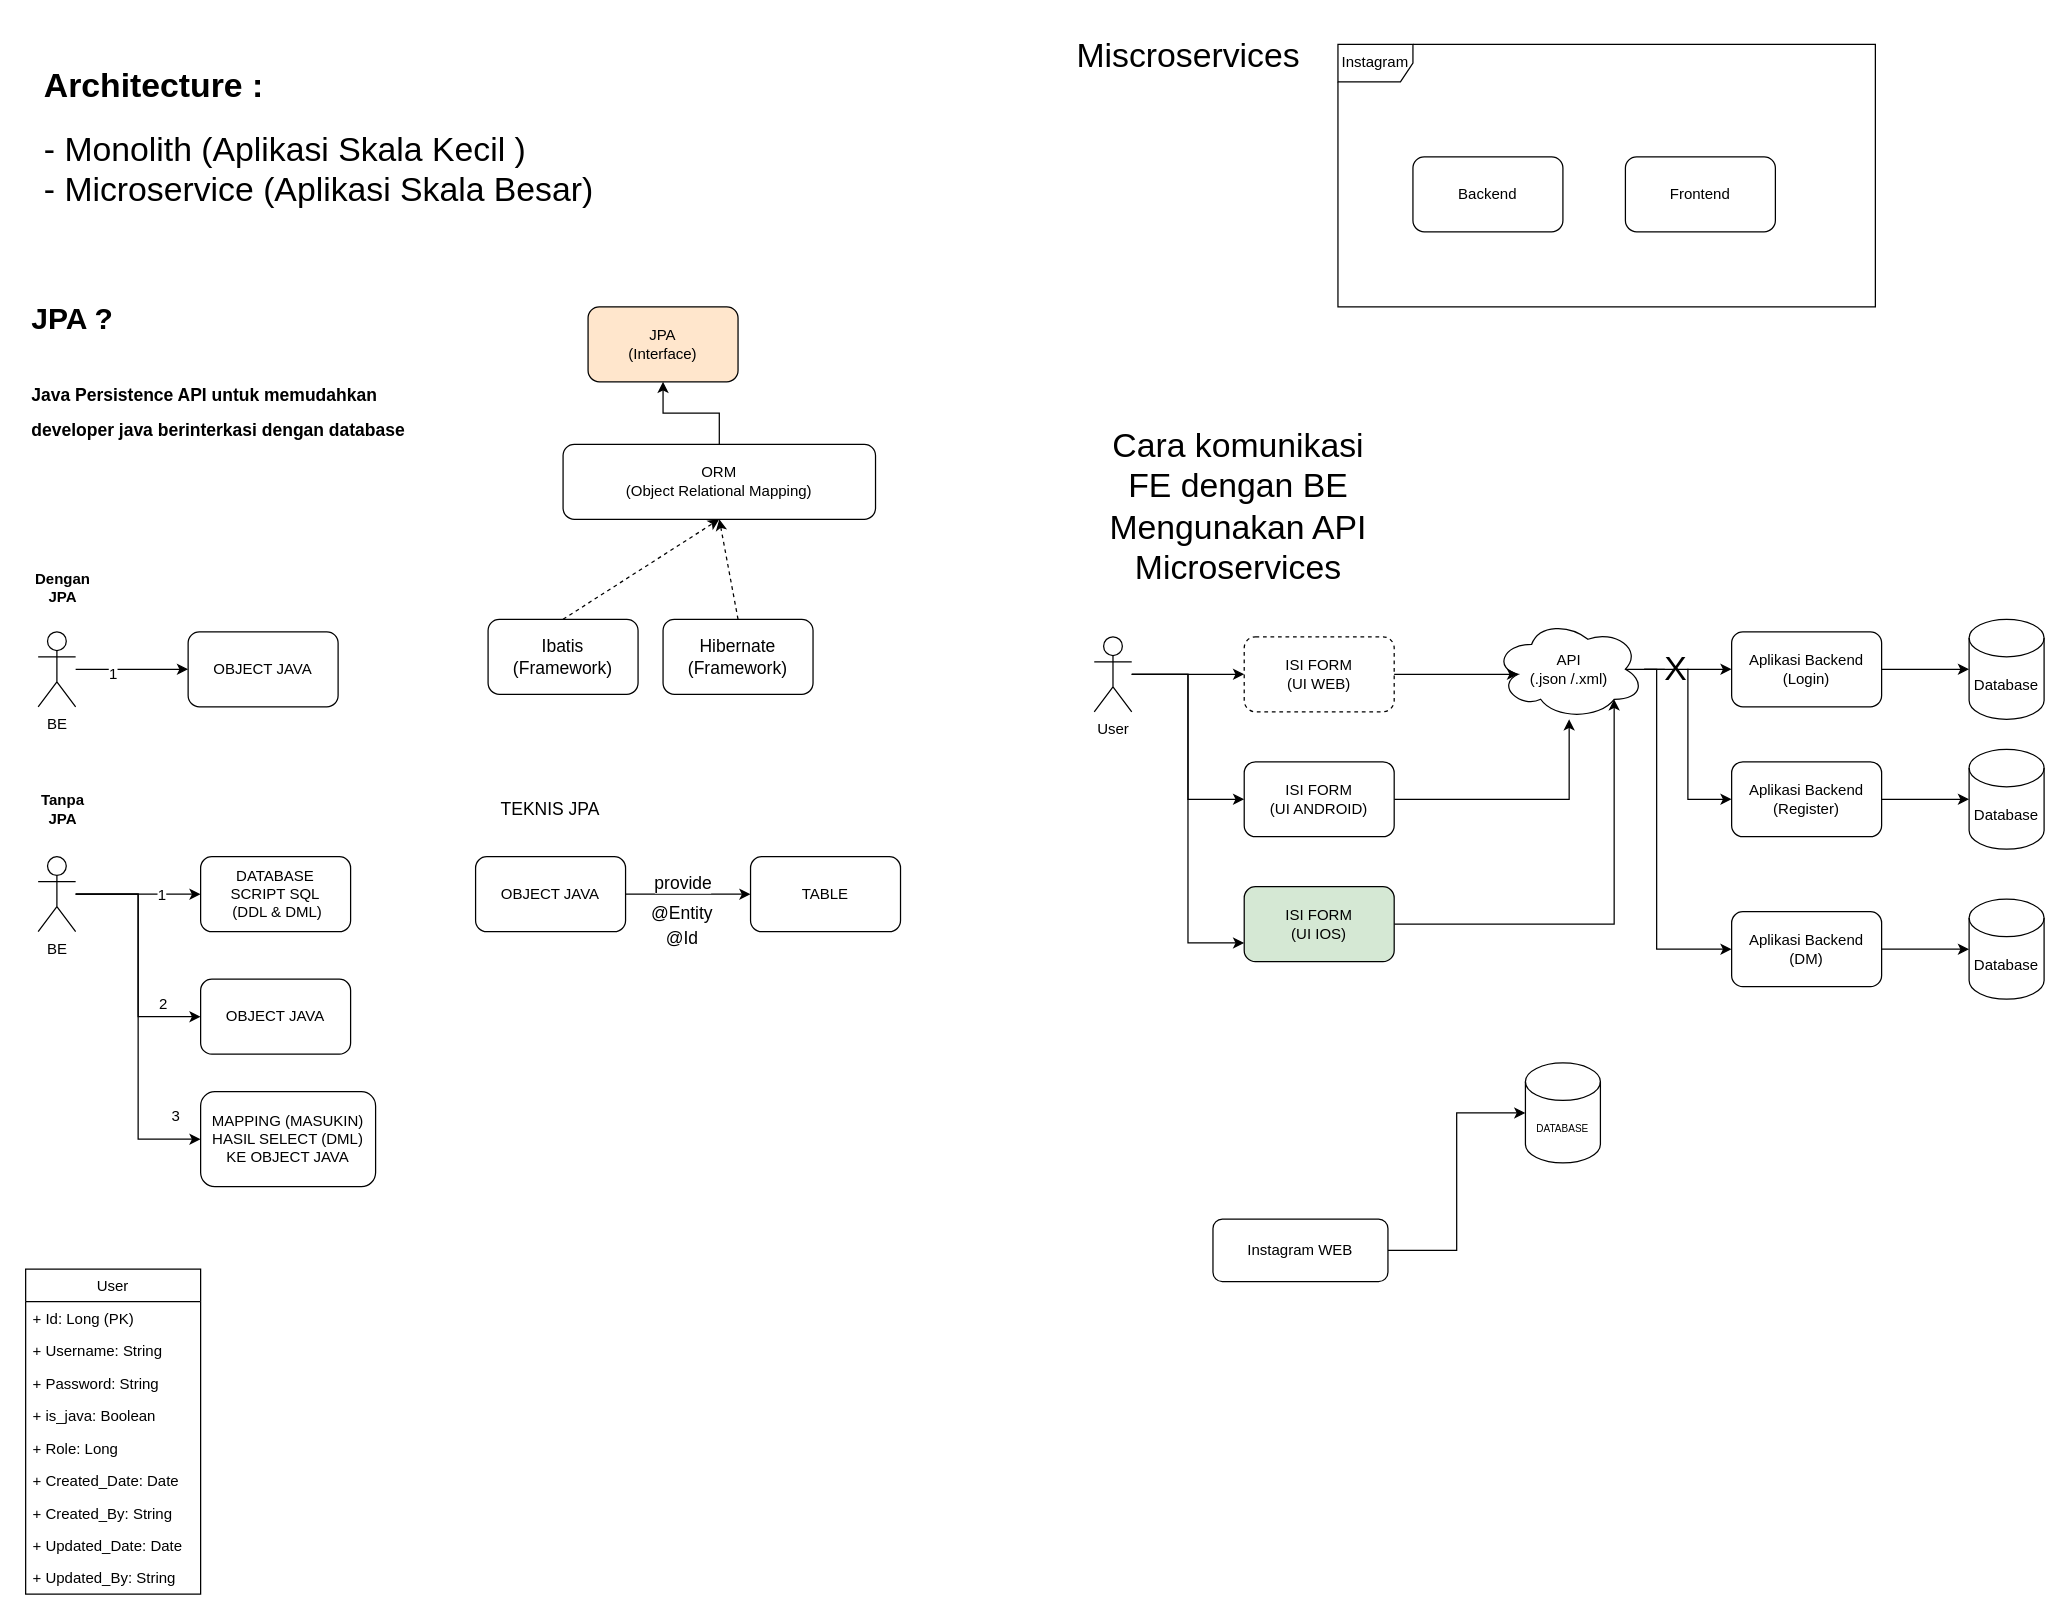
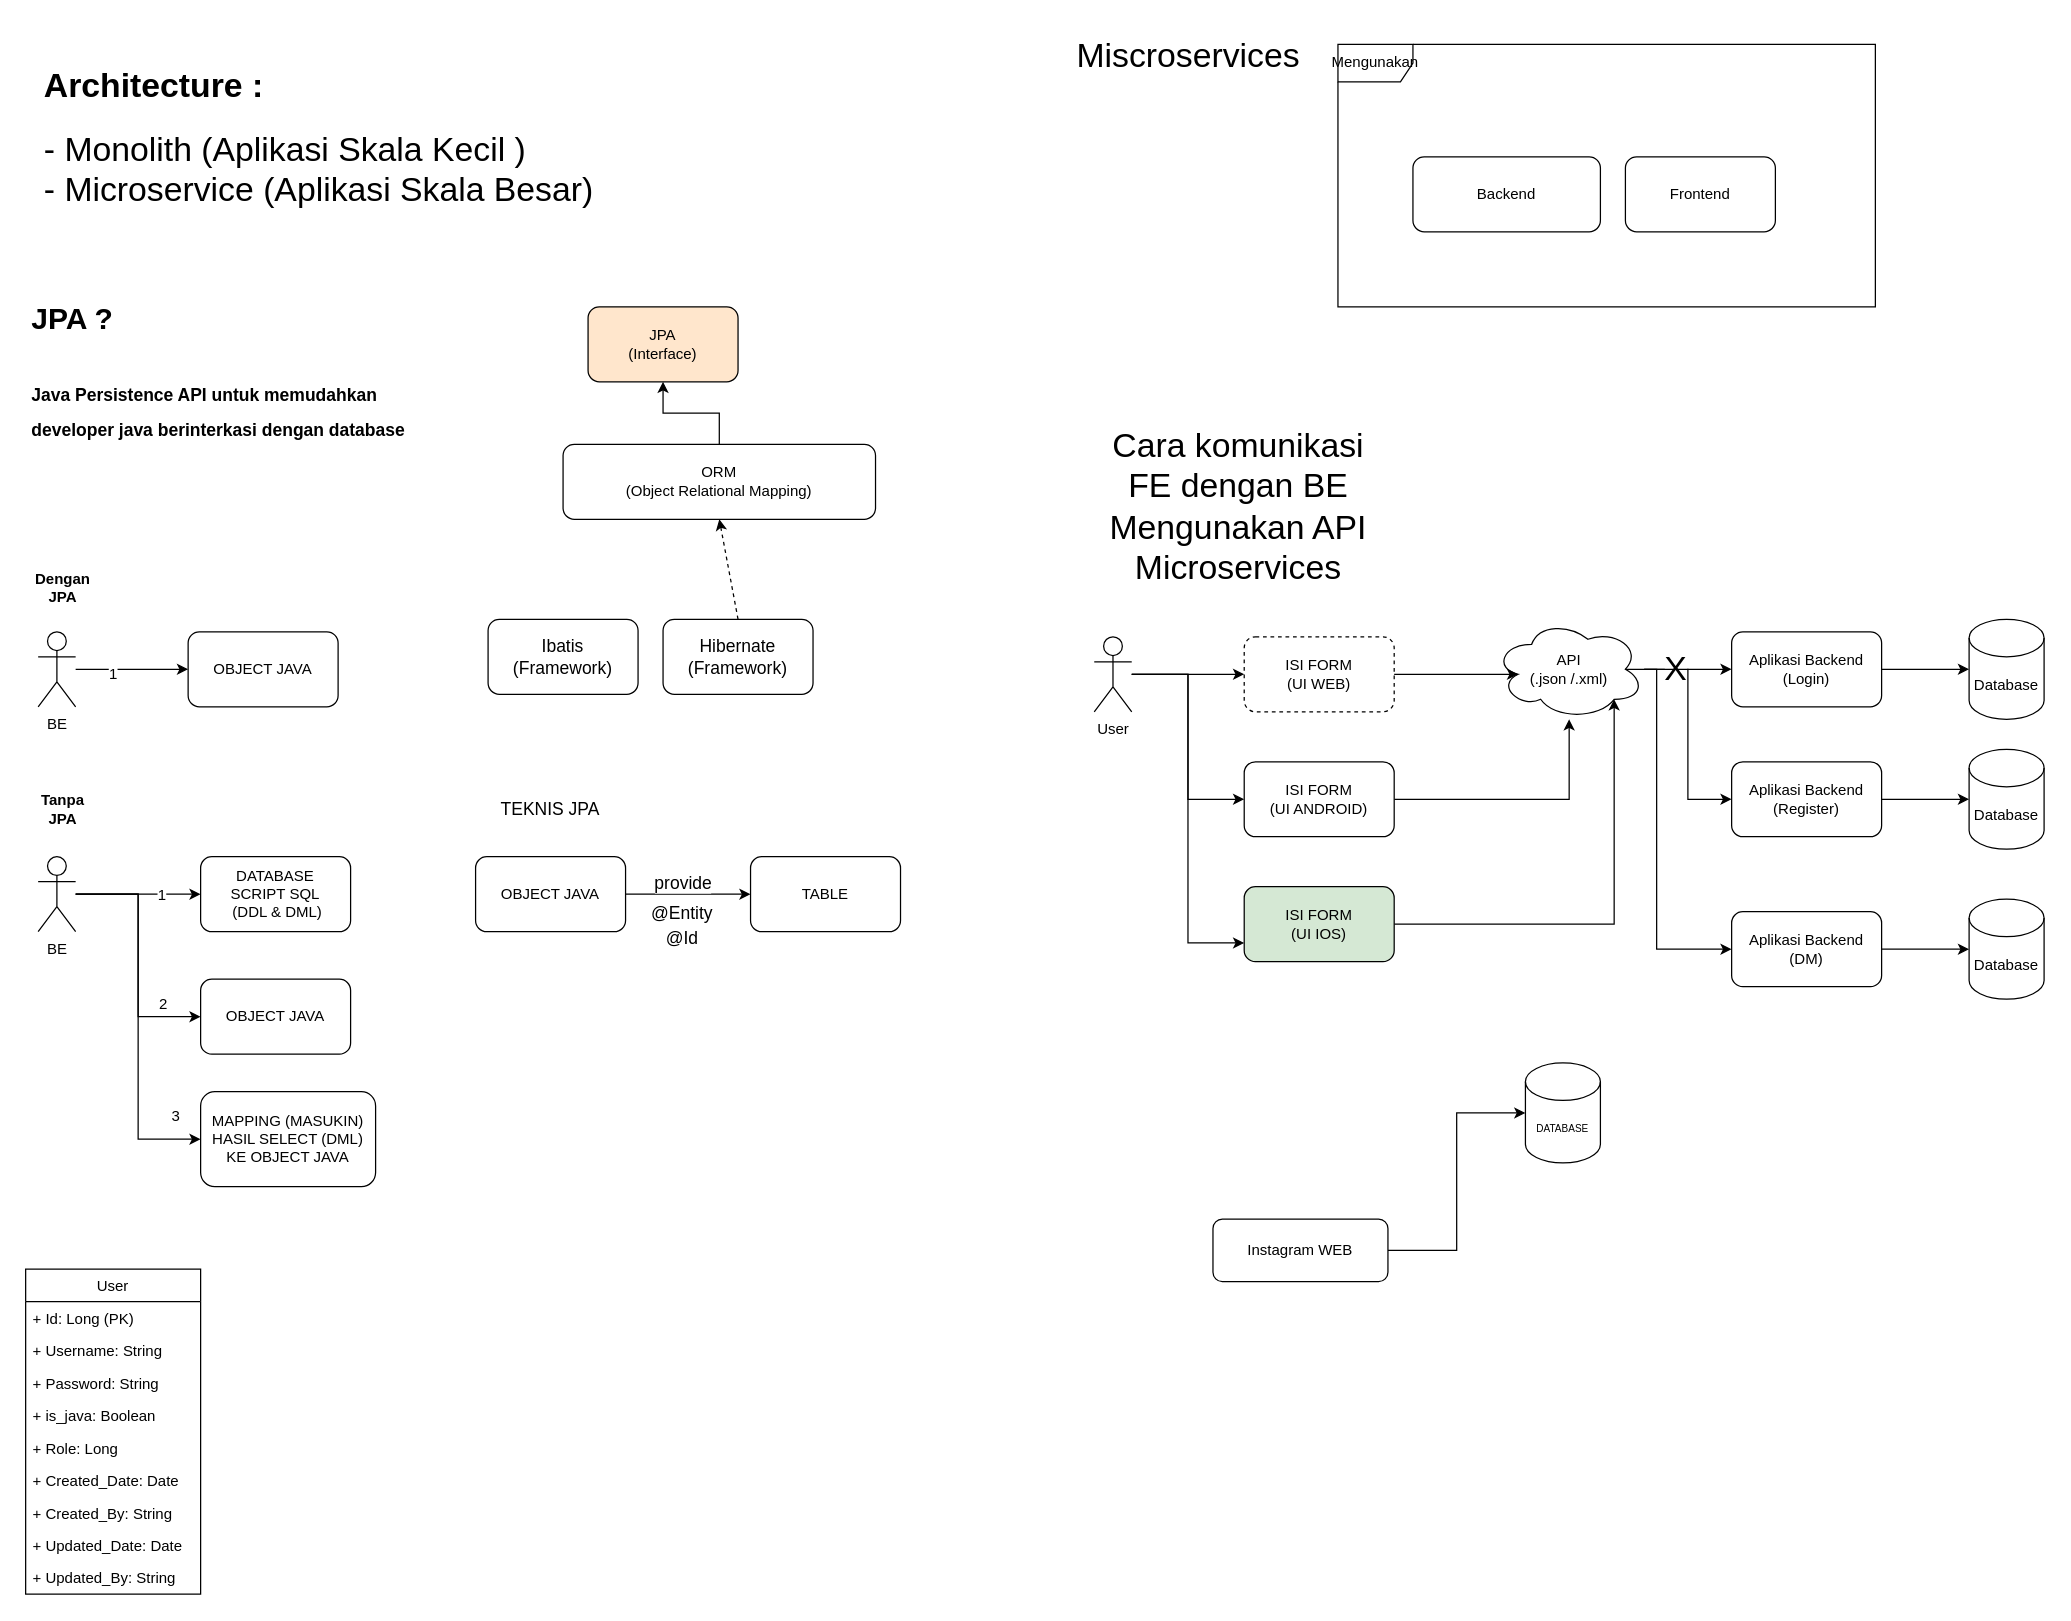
node "Instagram": label "Instagram" -> "Mengunakan"
node "Backend": size 150x75 -> 188x75
edge "Ibatis (Framework)" -> "ORM (Object Relational Mapping)": removed
